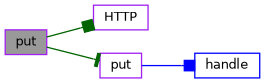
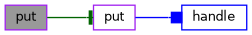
node "HTTP": removed
